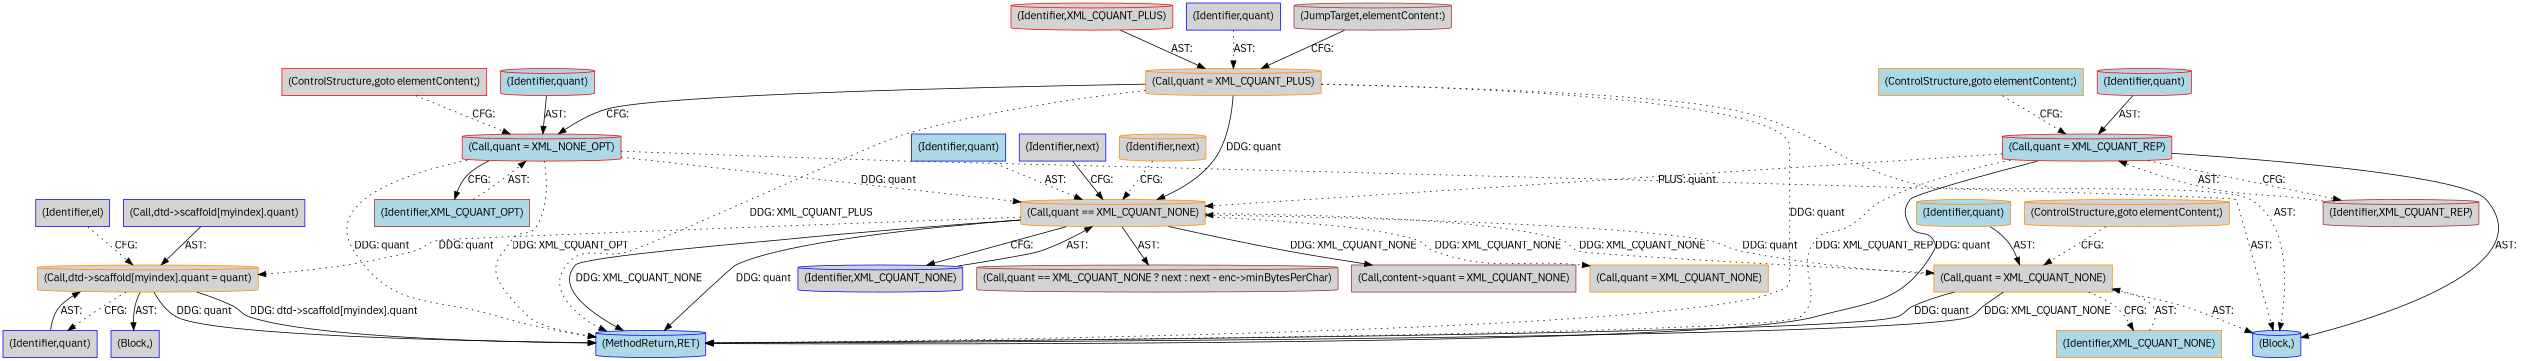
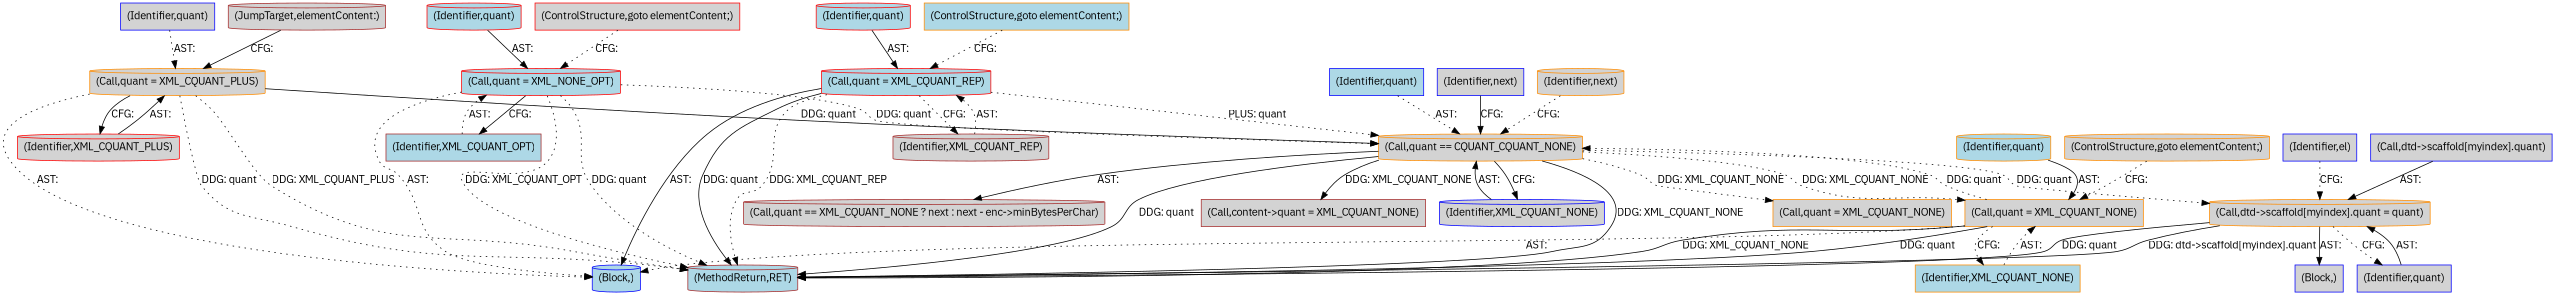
edge "(Call,quant = XML_CQUANT_PLUS)" -> "(Call,quant = XML_NONE_OPT)": now "(Call,quant = XML_CQUANT_PLUS)" -> "(Identifier,XML_CQUANT_PLUS)"
node "(Call,quant == XML_CQUANT_NONE)": label "(Call,quant == XML_CQUANT_NONE)" -> "(Call,quant == CQUANT_CQUANT_NONE)"
node "(MethodReturn,RET)": color blue -> brown
